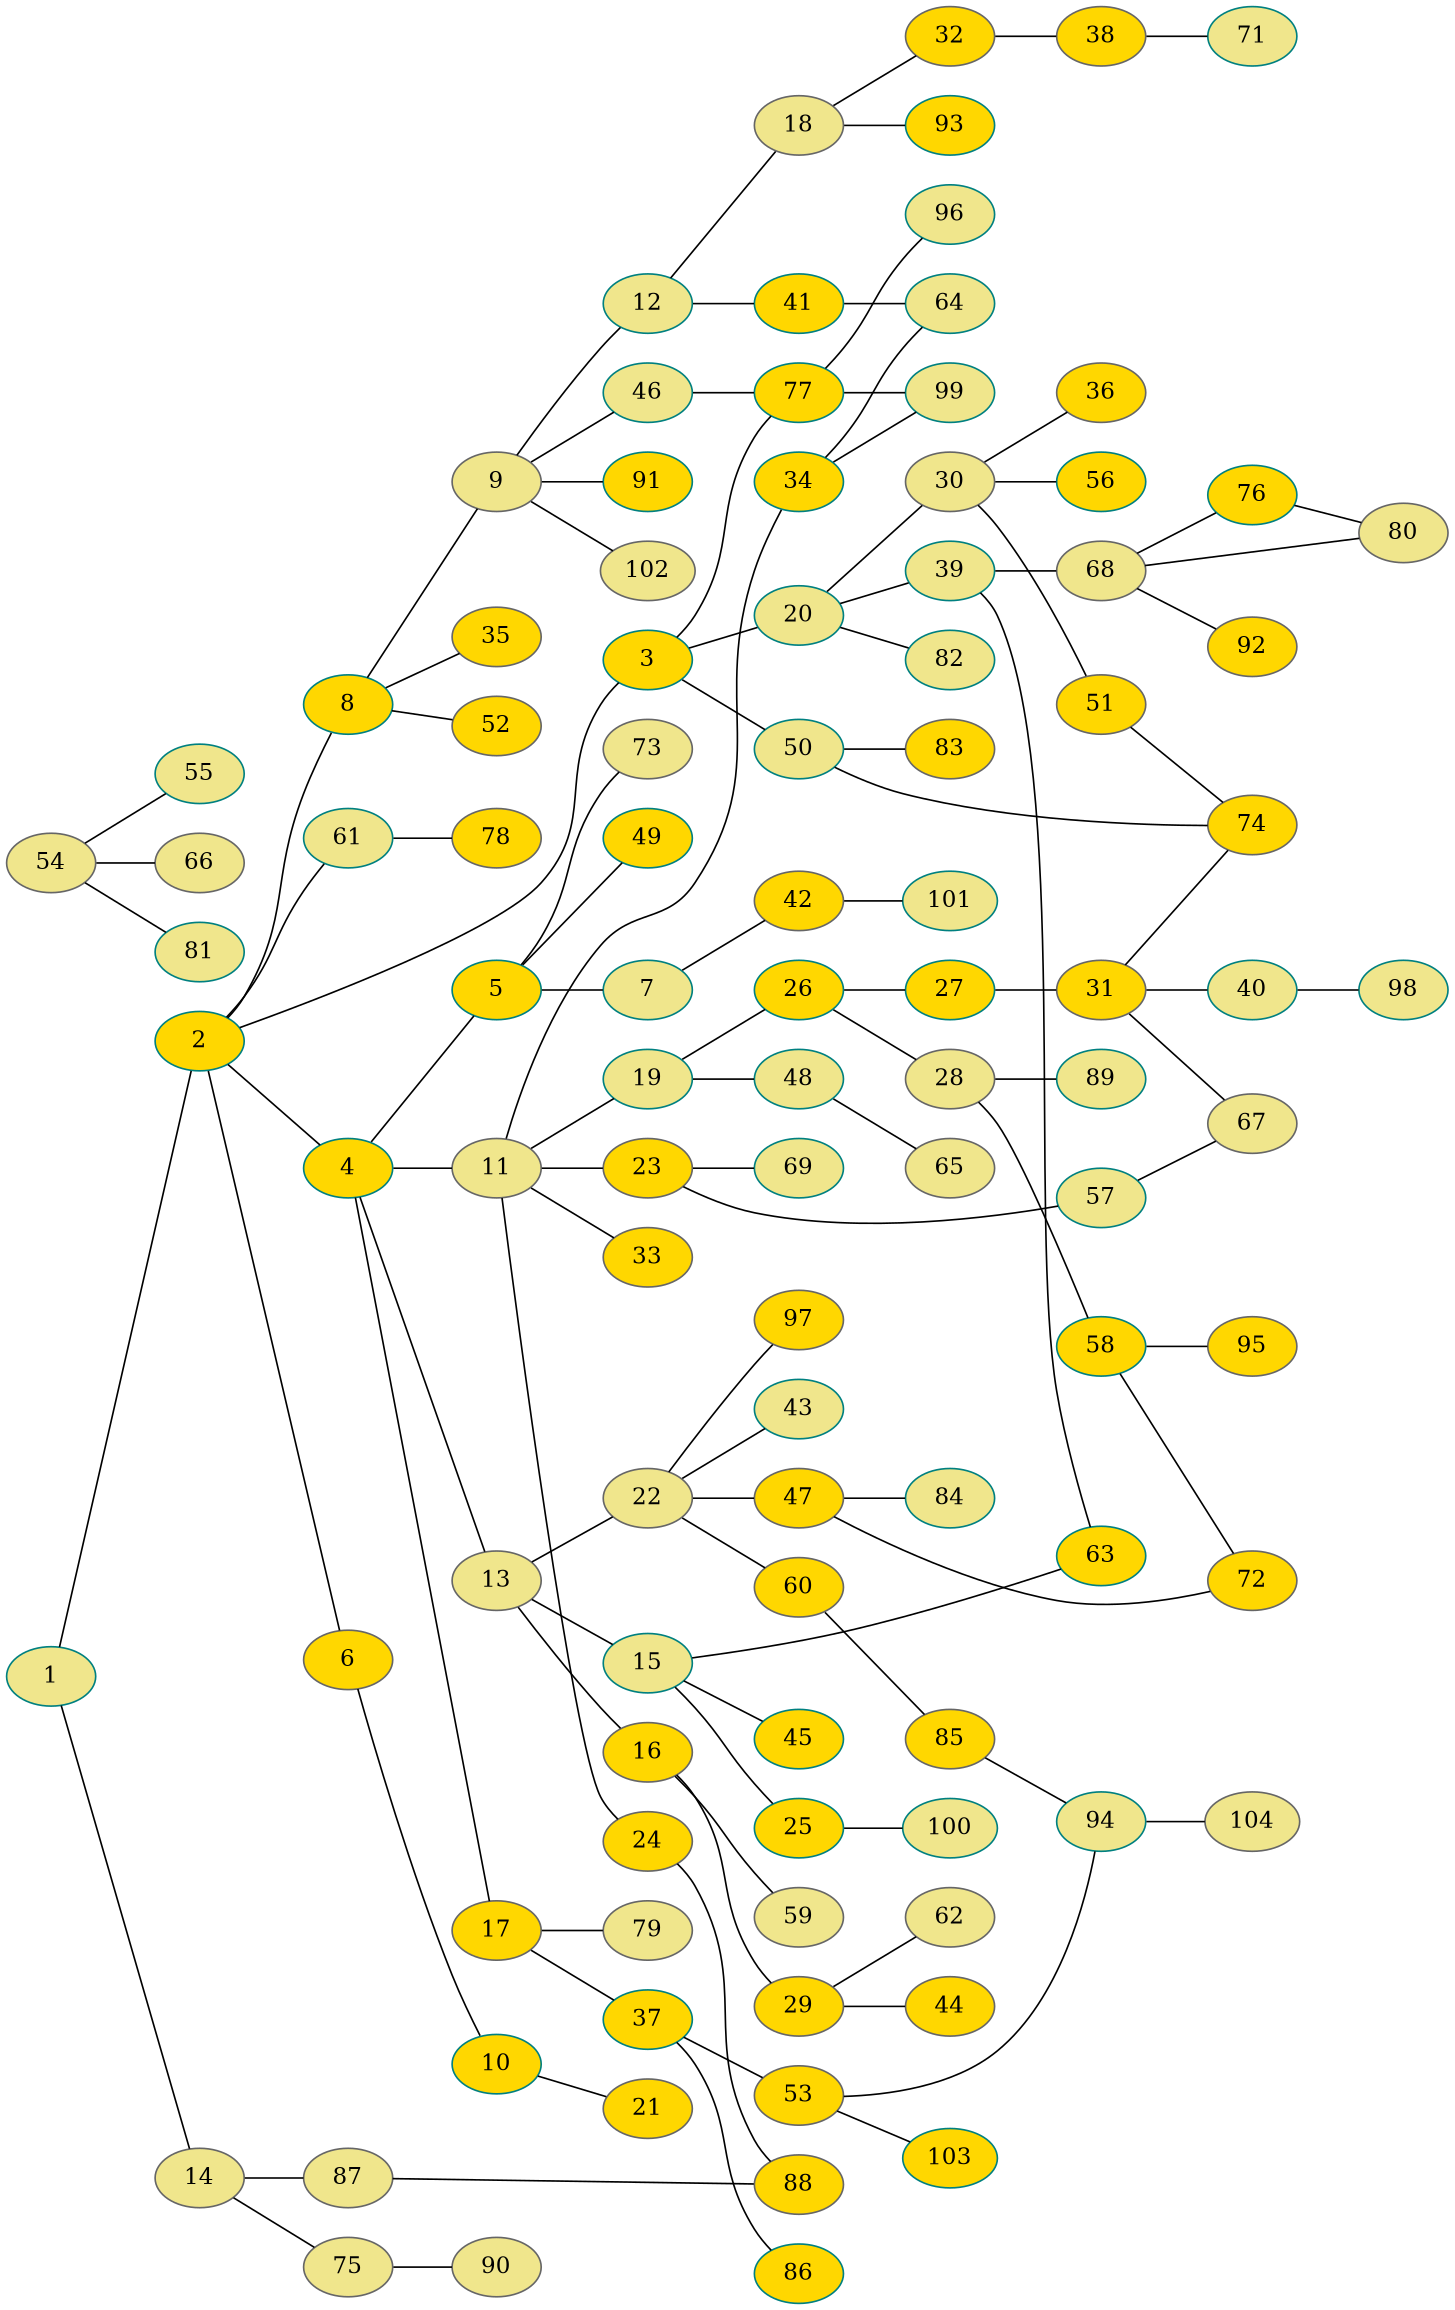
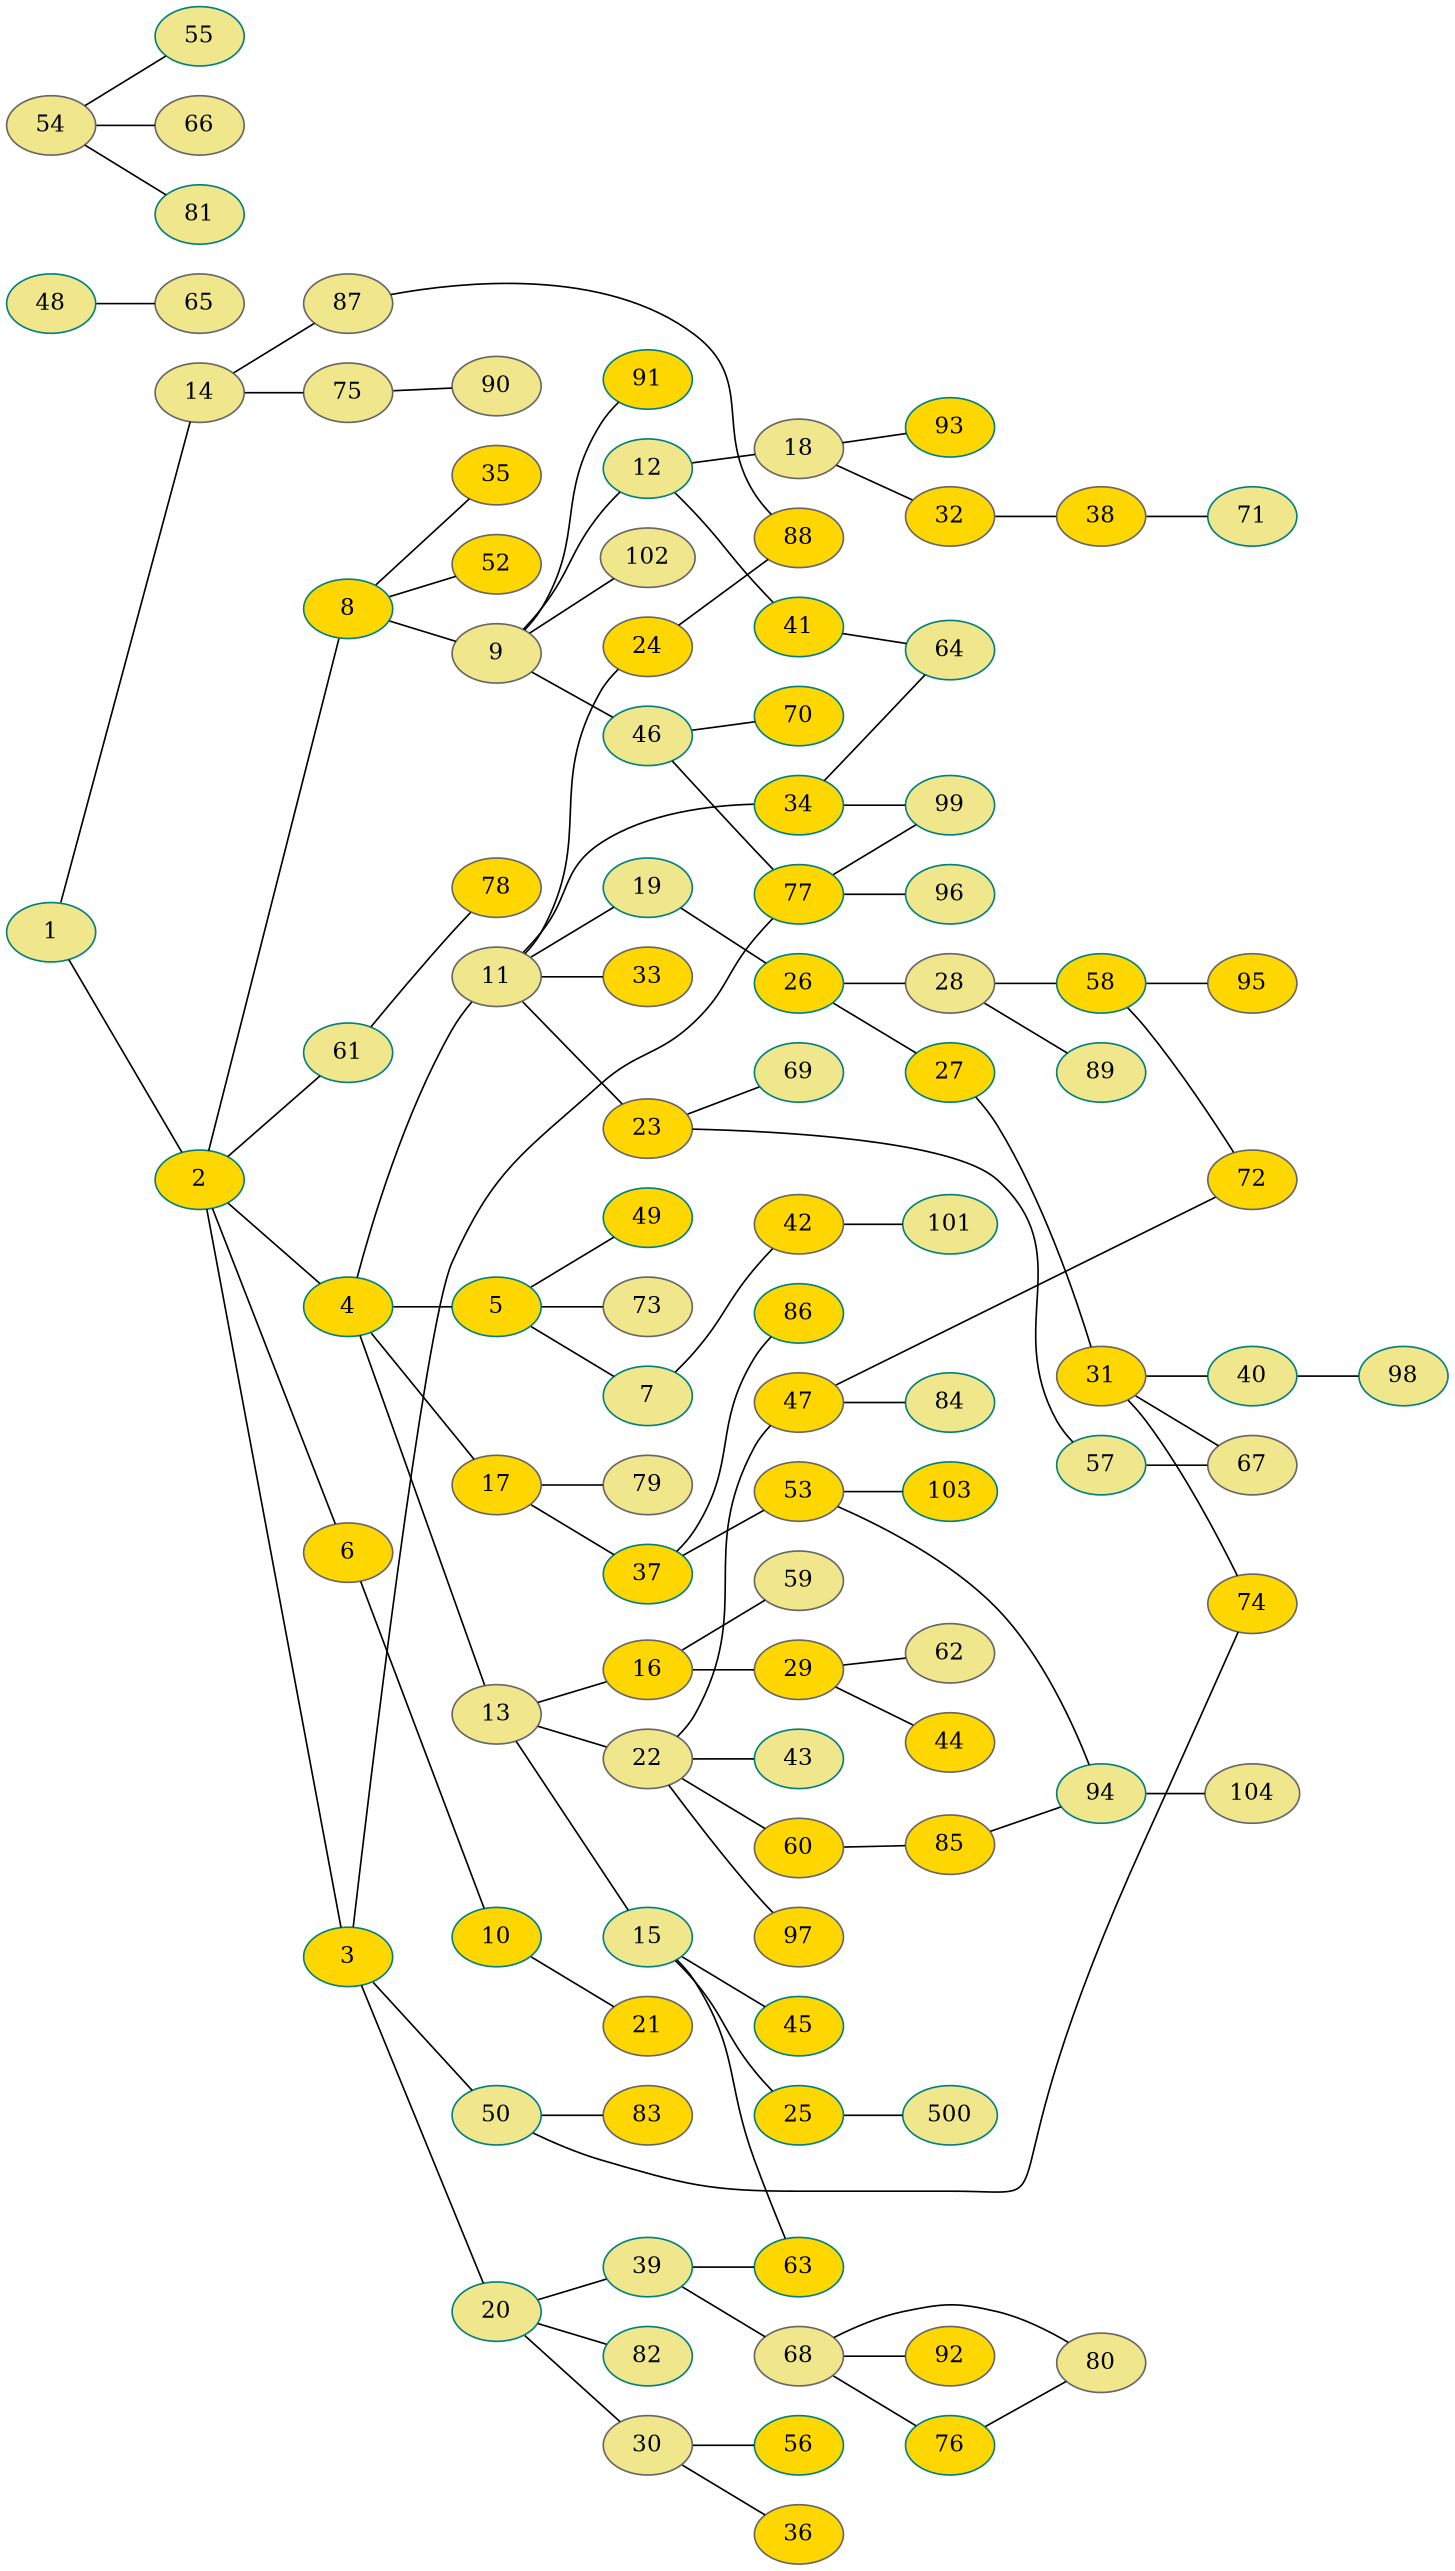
node "51": removed
node "70": added
edge "19" -- "48": removed
node "100": label "100" -> "500"
